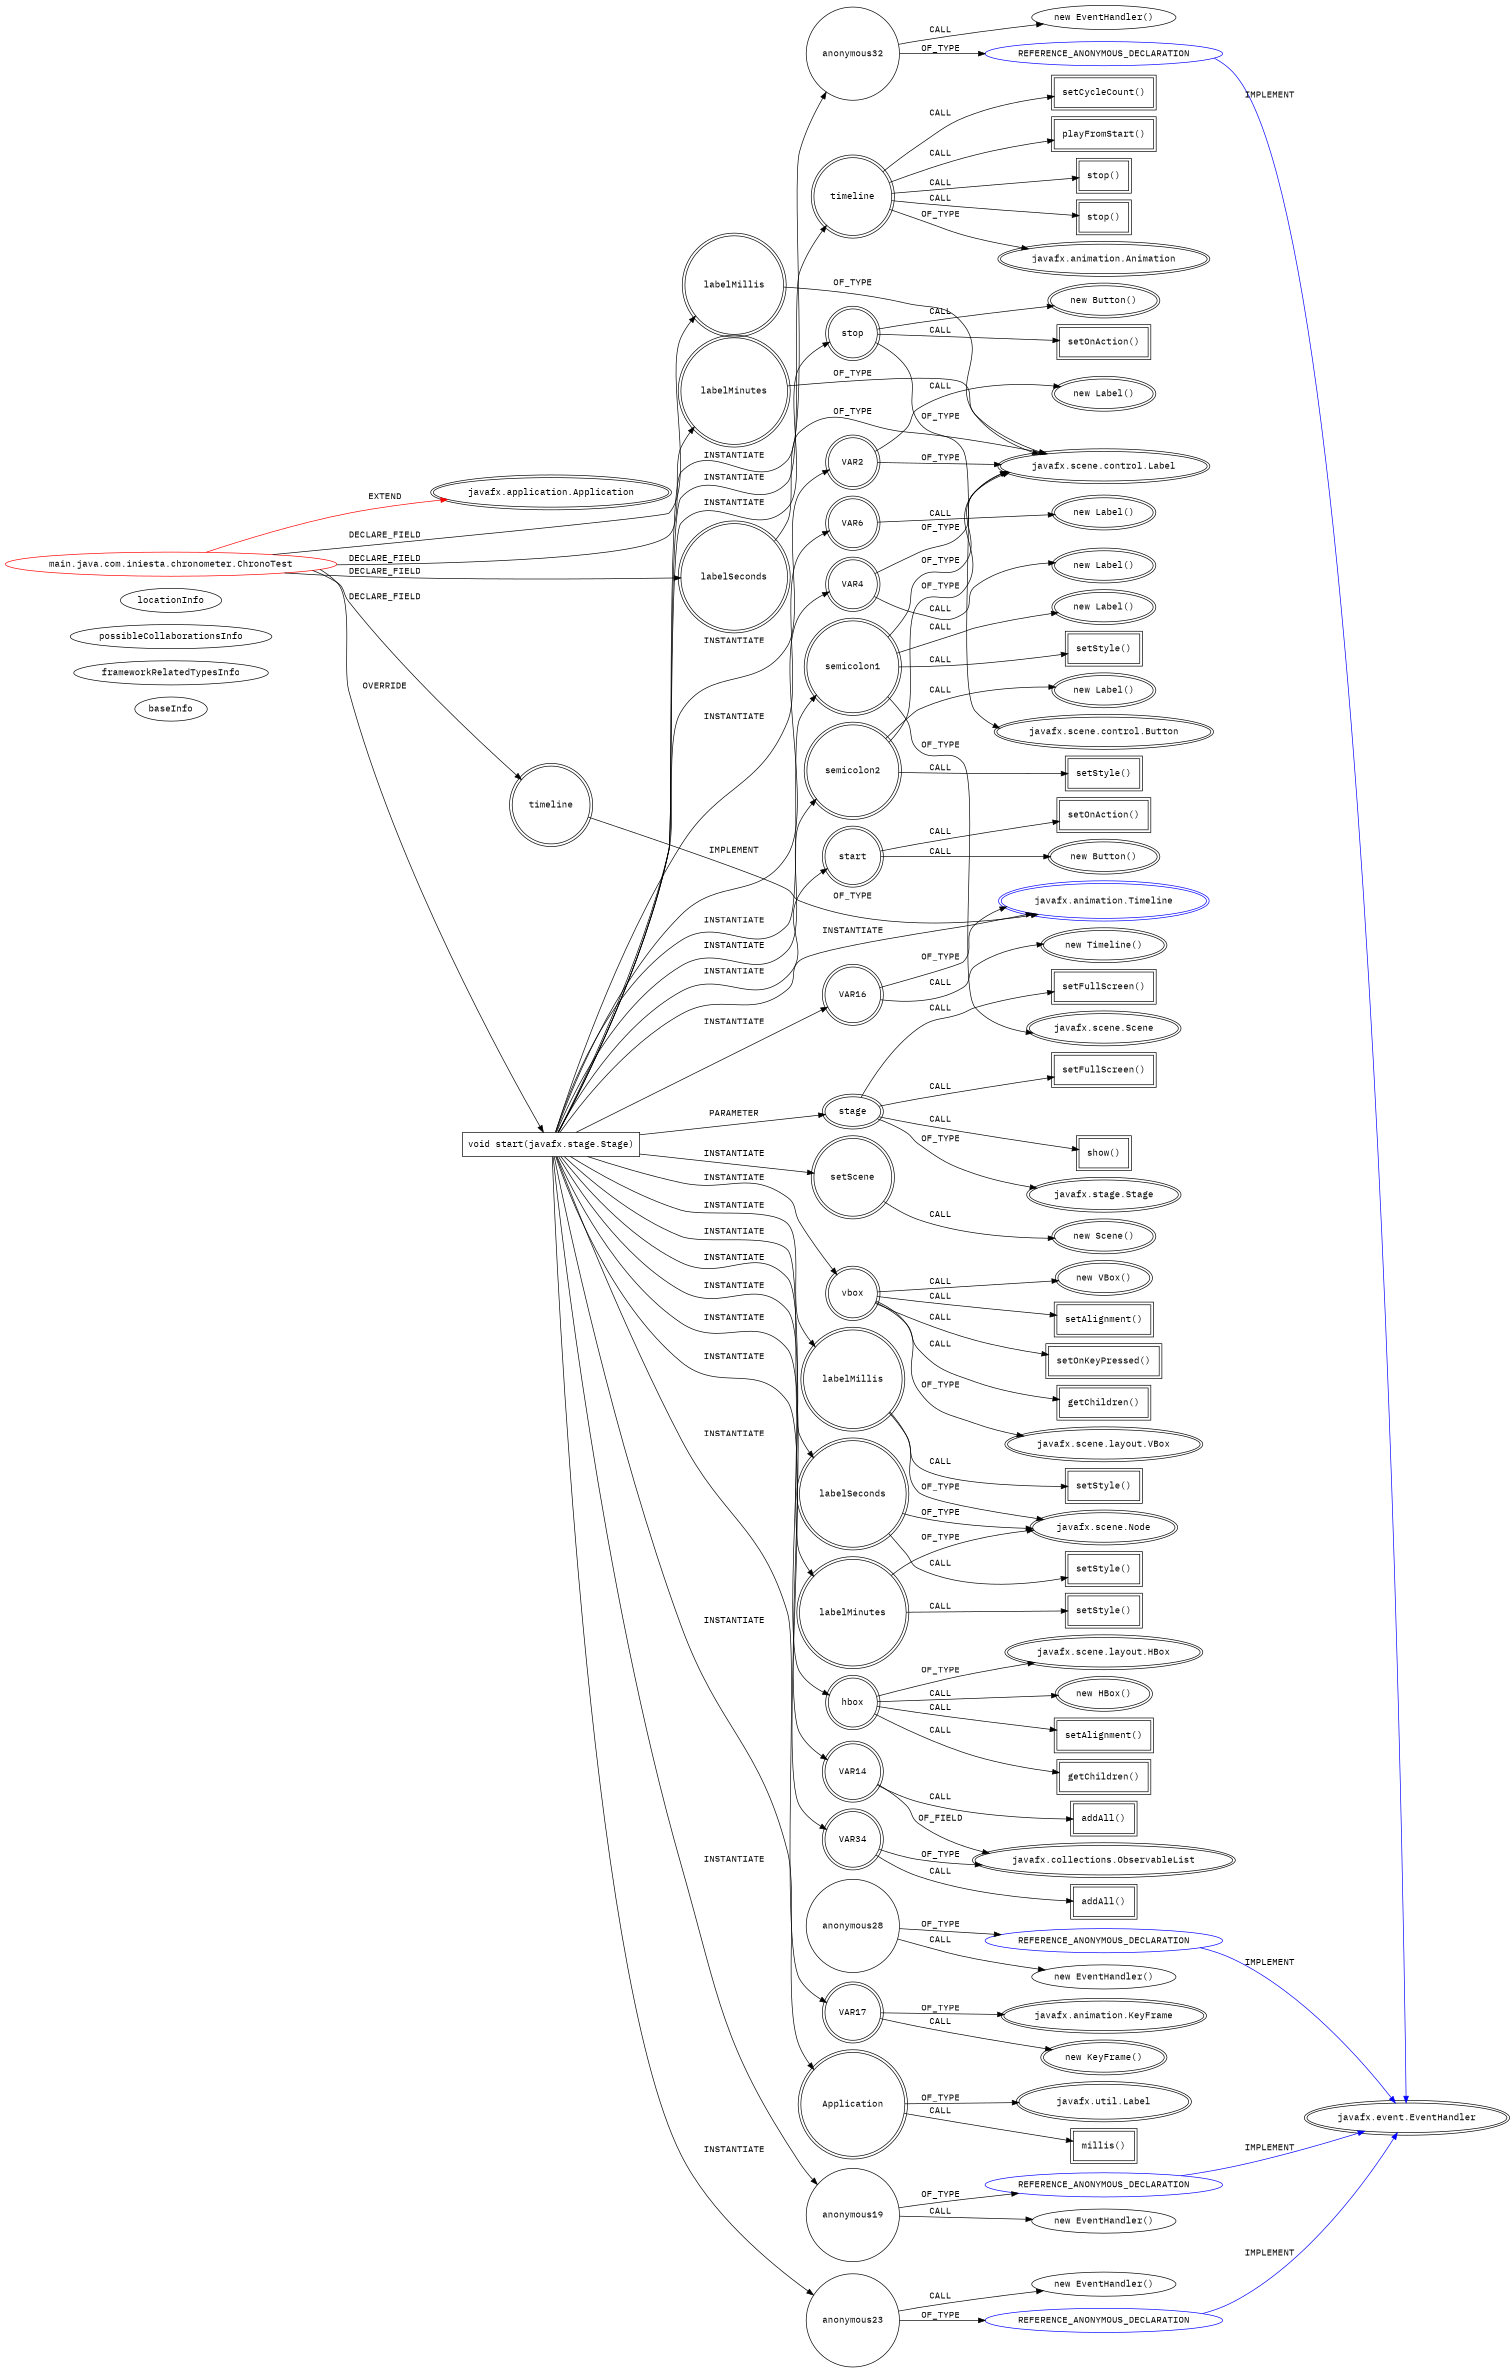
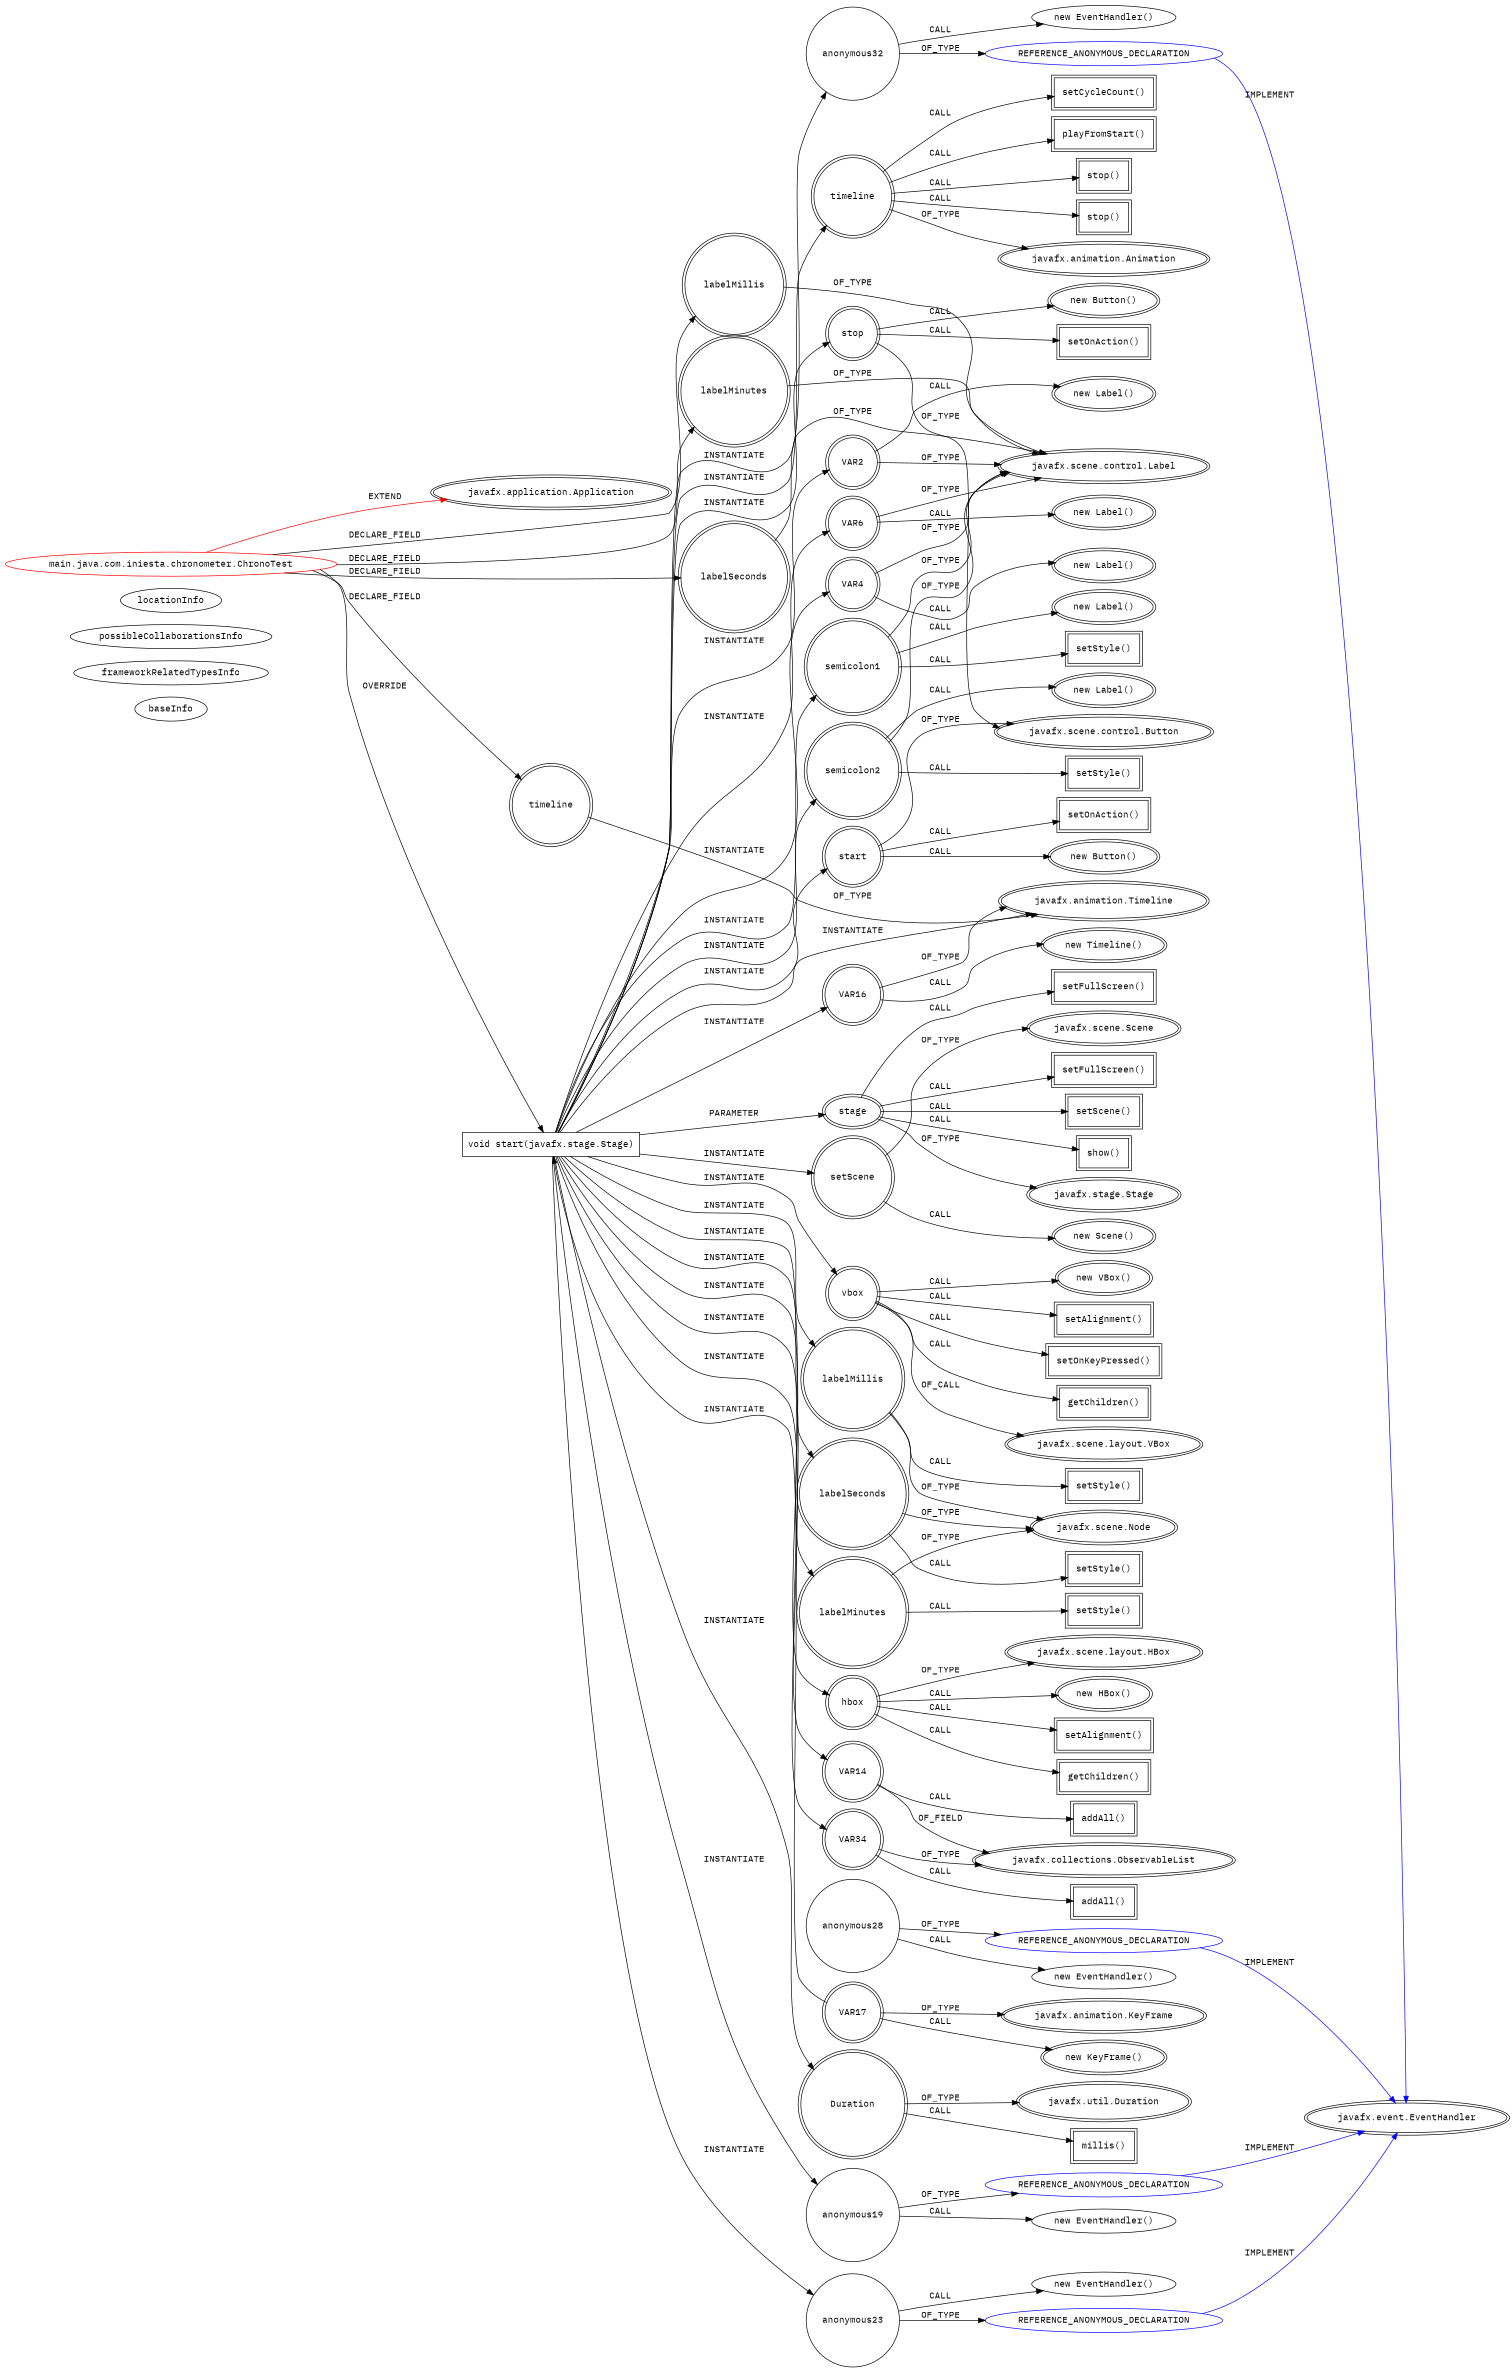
edge "VAR6" -> "javafx.scene.control.Label": added, label "OF_TYPE"
edge "start" -> "javafx.scene.control.Button": added, label "OF_TYPE"
edge "semicolon1" -> "javafx.scene.Scene": now "setScene" -> "javafx.scene.Scene"
edge "void start(javafx.stage.Stage)" -> "VAR4": label "IMPLEMENT" -> "INSTANTIATE"
node "javafx.animation.Timeline": color blue -> black
node "setScene()": added
edge "vbox" -> "javafx.scene.layout.VBox": label "OF_TYPE" -> "OF_CALL"
edge "void start(javafx.stage.Stage)" -> "VAR17": reversed
node "javafx.util.Label": label "javafx.util.Label" -> "javafx.util.Duration"
node "Application": label "Application" -> "Duration"
